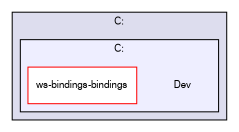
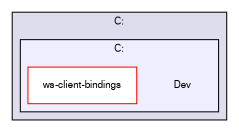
node "ws-bindings-bindings": label "ws-bindings-bindings" -> "ws-client-bindings"
